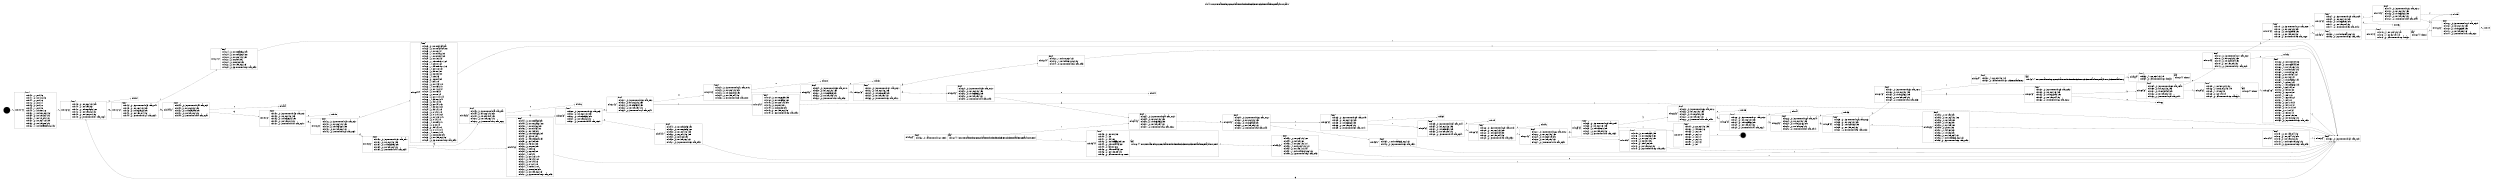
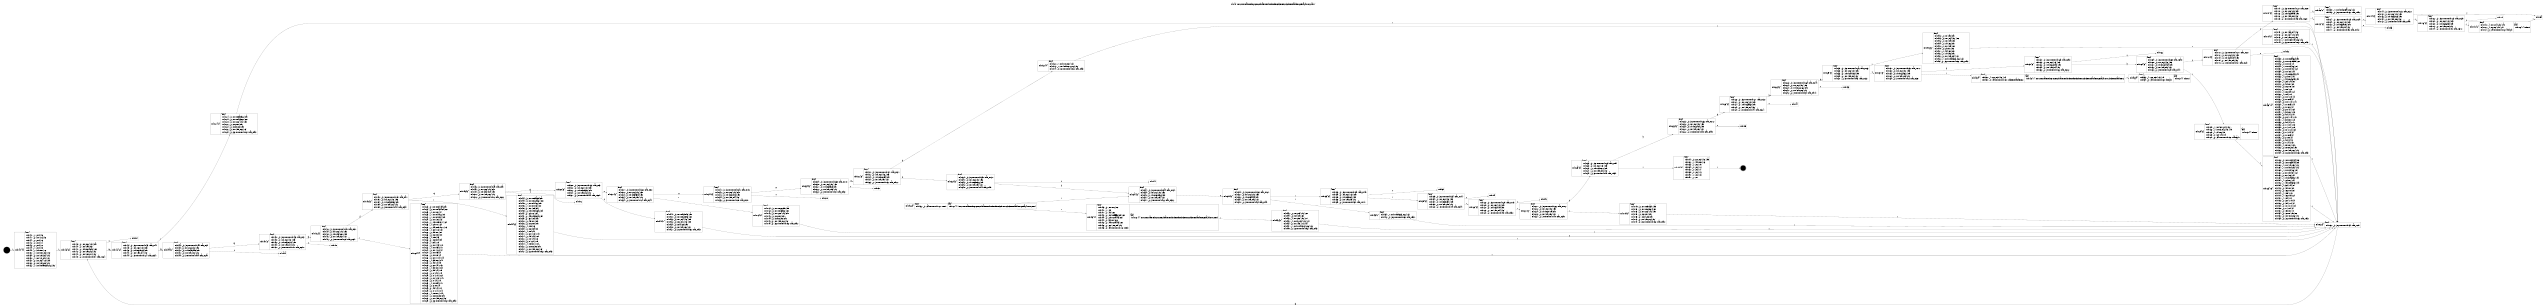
edge "0x4017bc [13]" -> "0x401766 [25]": reversed
node "0x401a3e [144]": added
